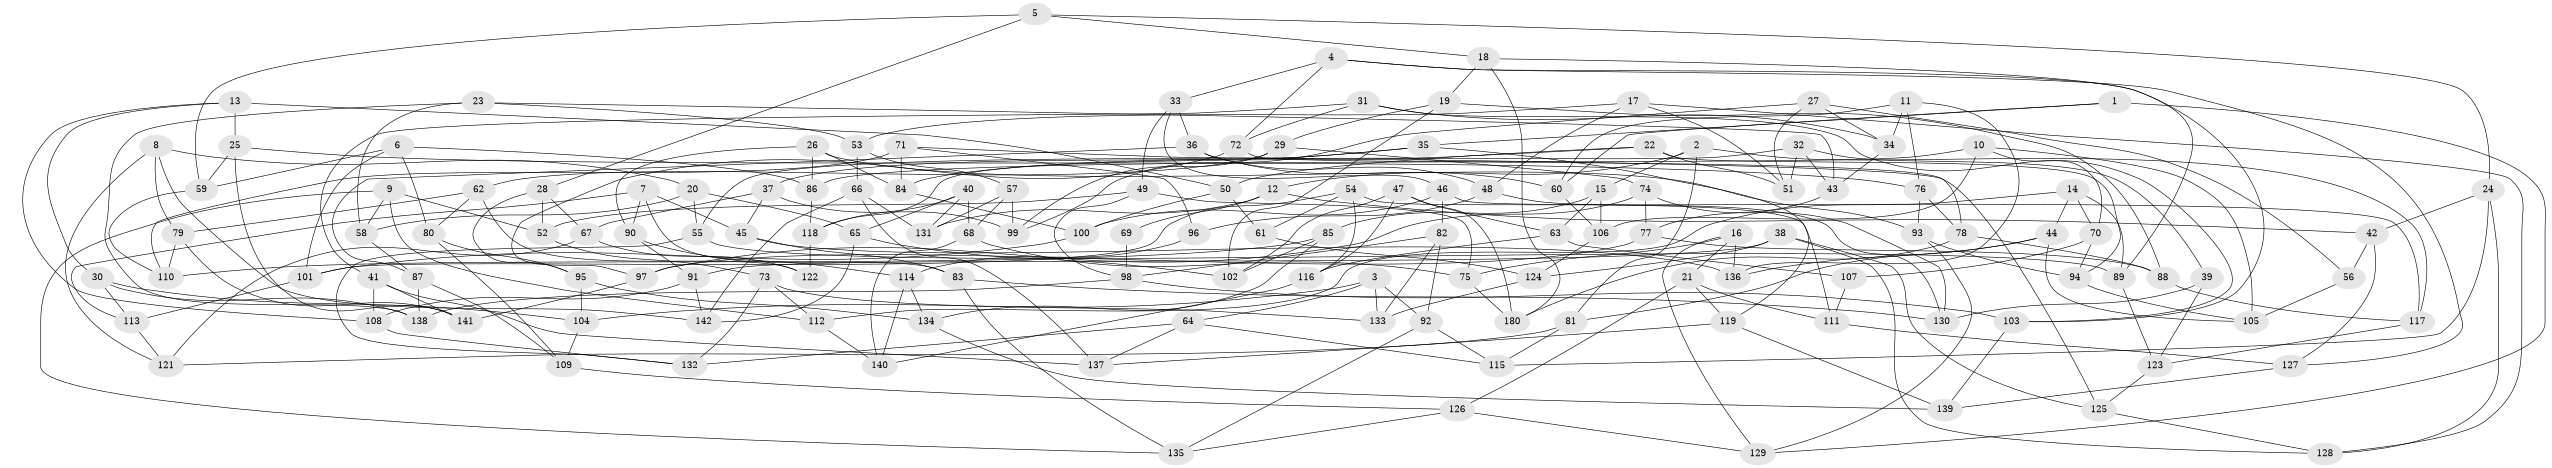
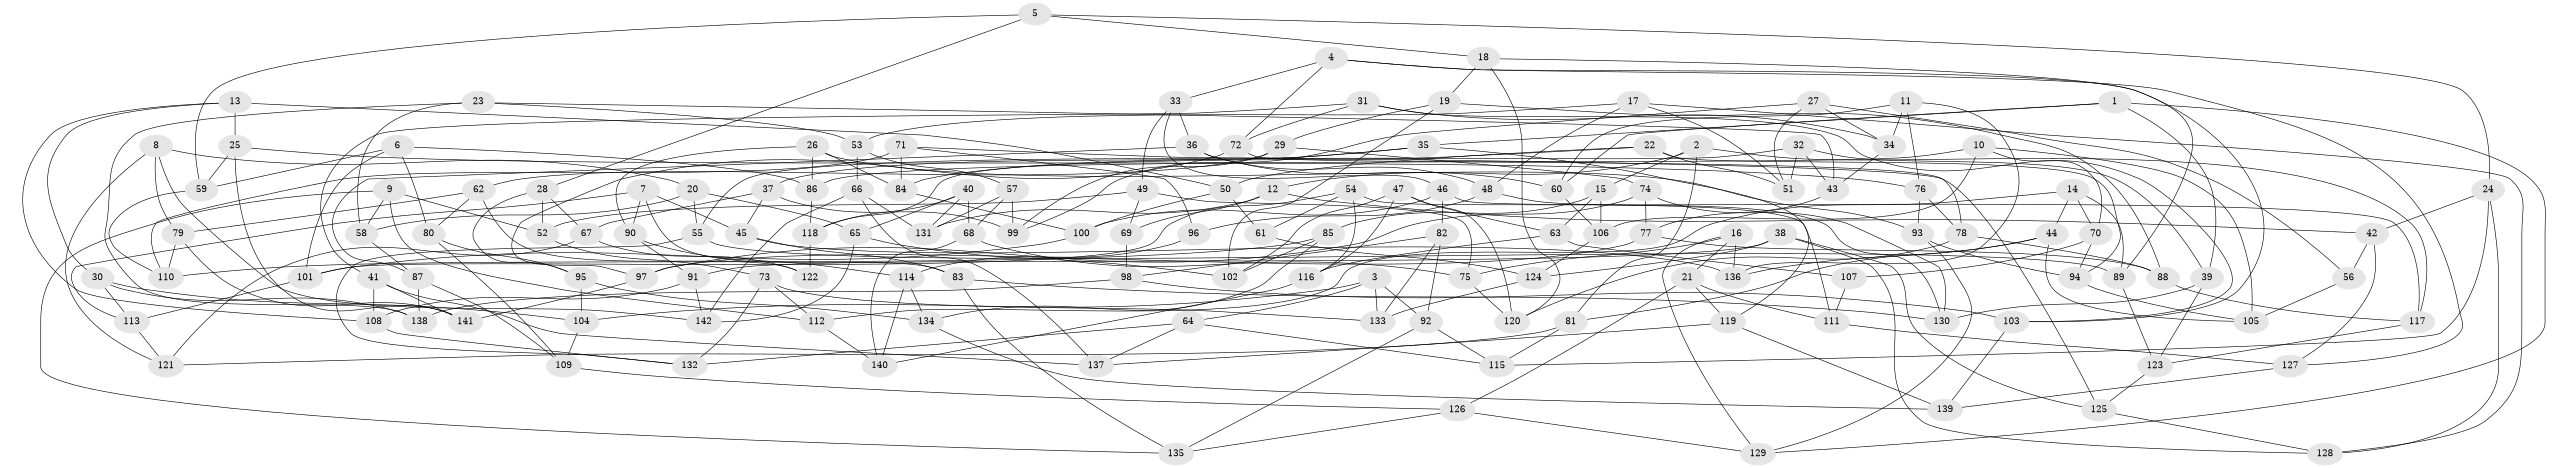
edge "1" -- "39": added
edge "49" -- "98": now "49" -- "69"
node "180": label "180" -> "120"
